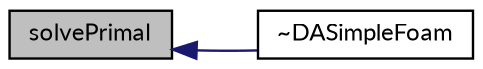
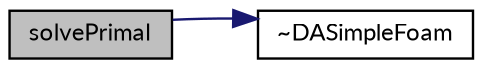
edge "~DASimpleFoam" -> "solvePrimal": reversed
